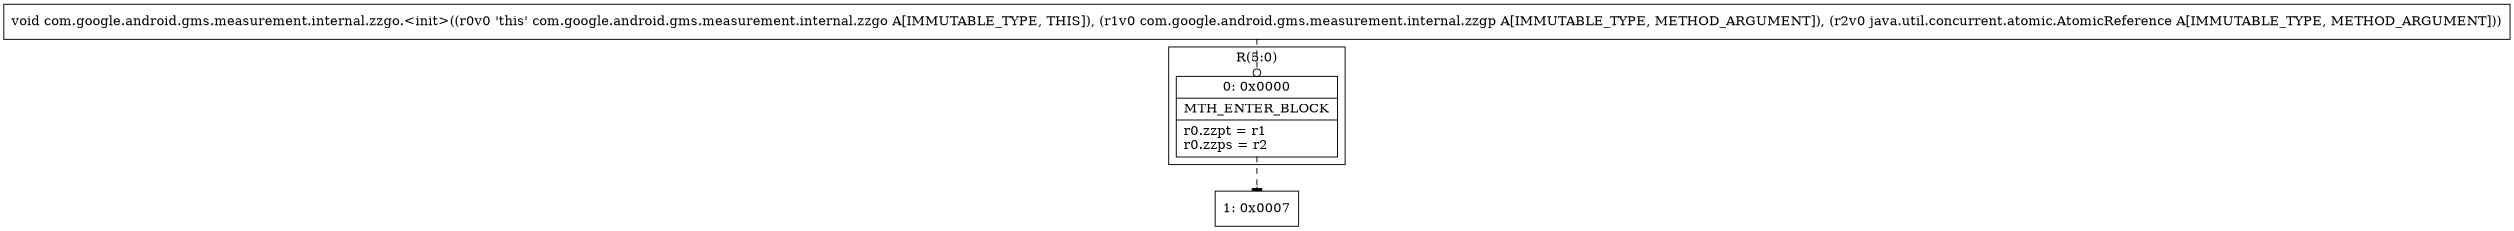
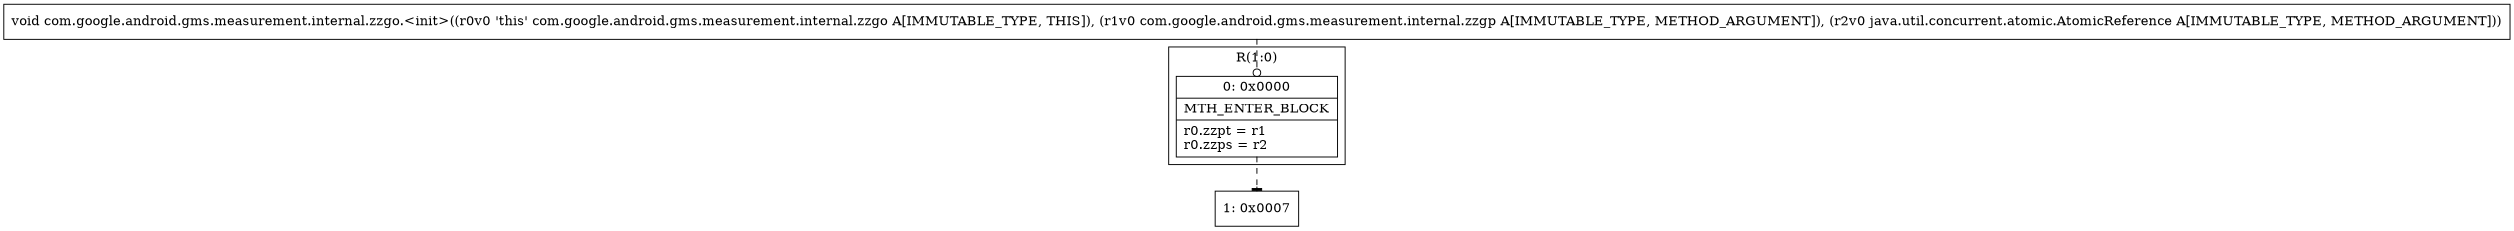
cluster "R(5:0)": label "R(5:0)" -> "R(1:0)"
